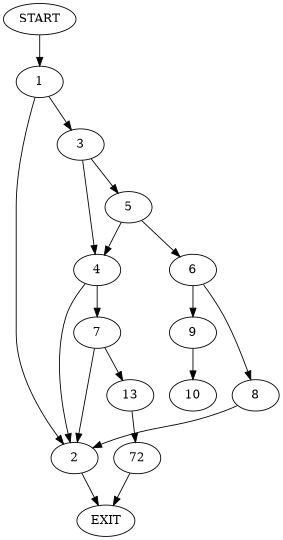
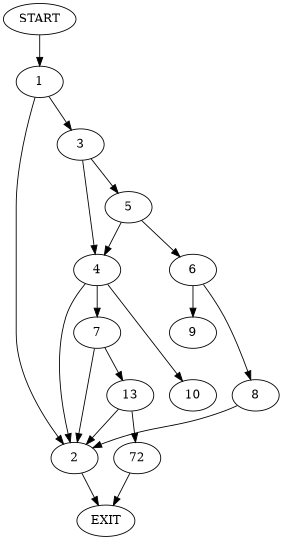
edge "9" -> "10": now "4" -> "10"
edge "13" -> "2": added
